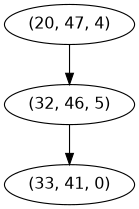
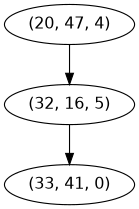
node "(32, 46, 5)": label "(32, 46, 5)" -> "(32, 16, 5)"
